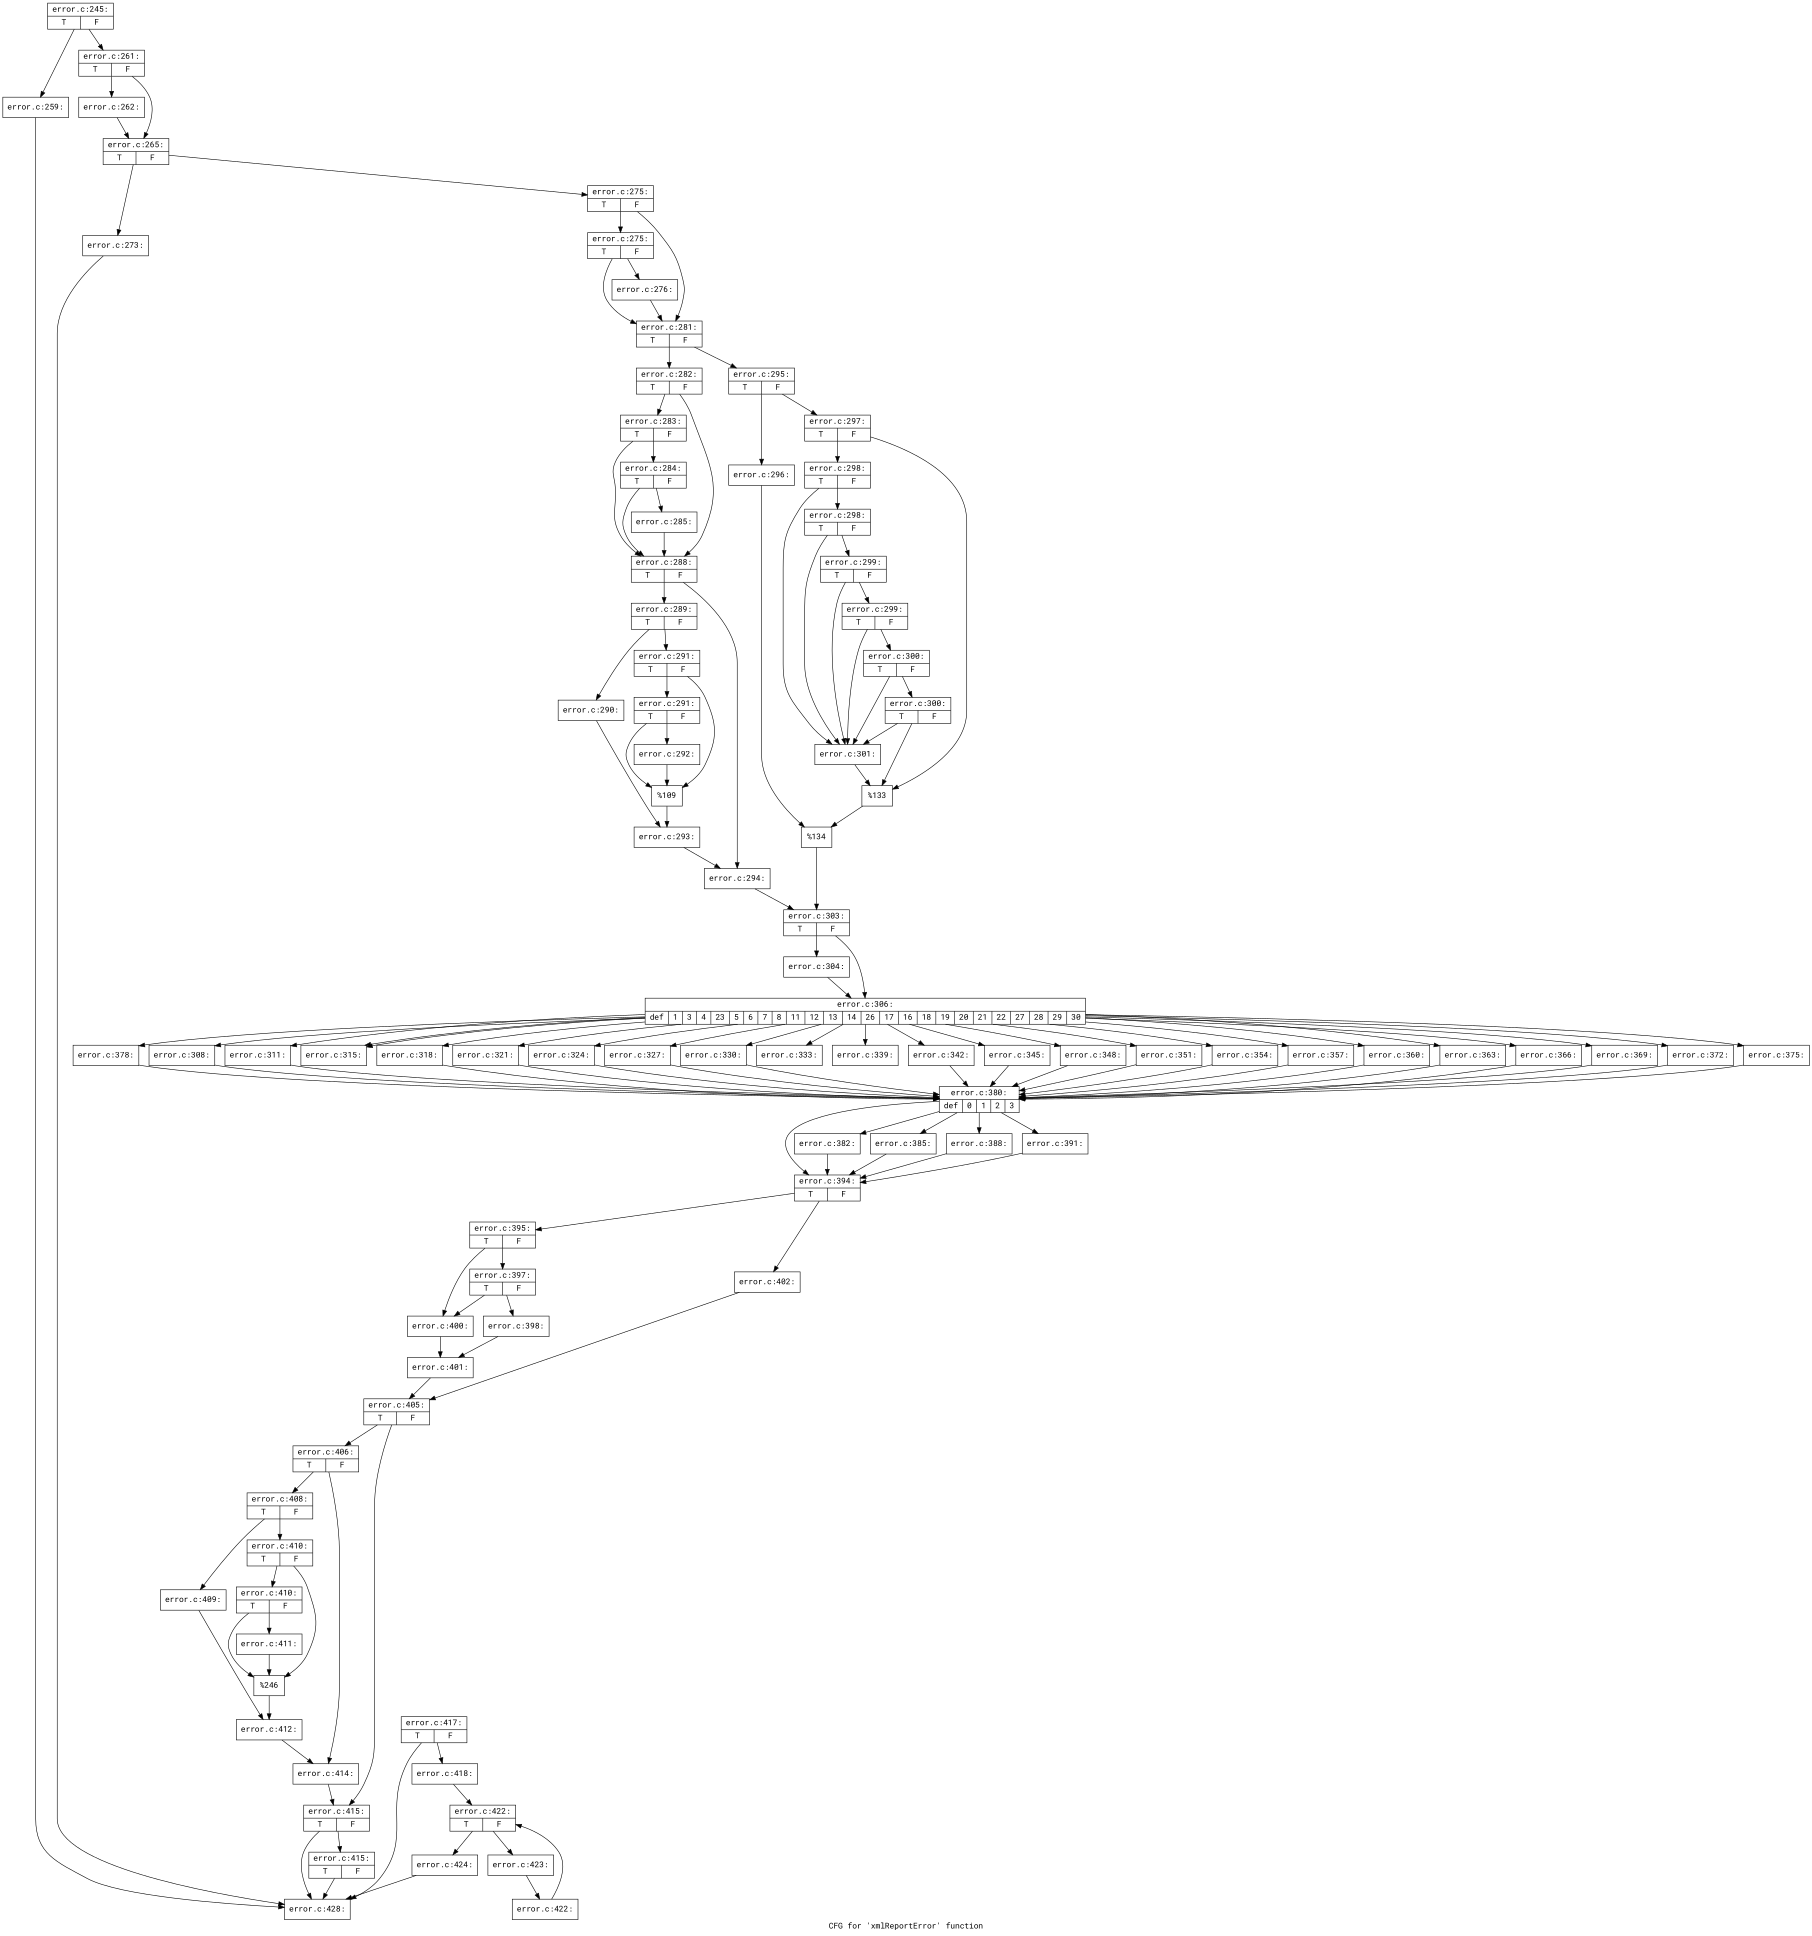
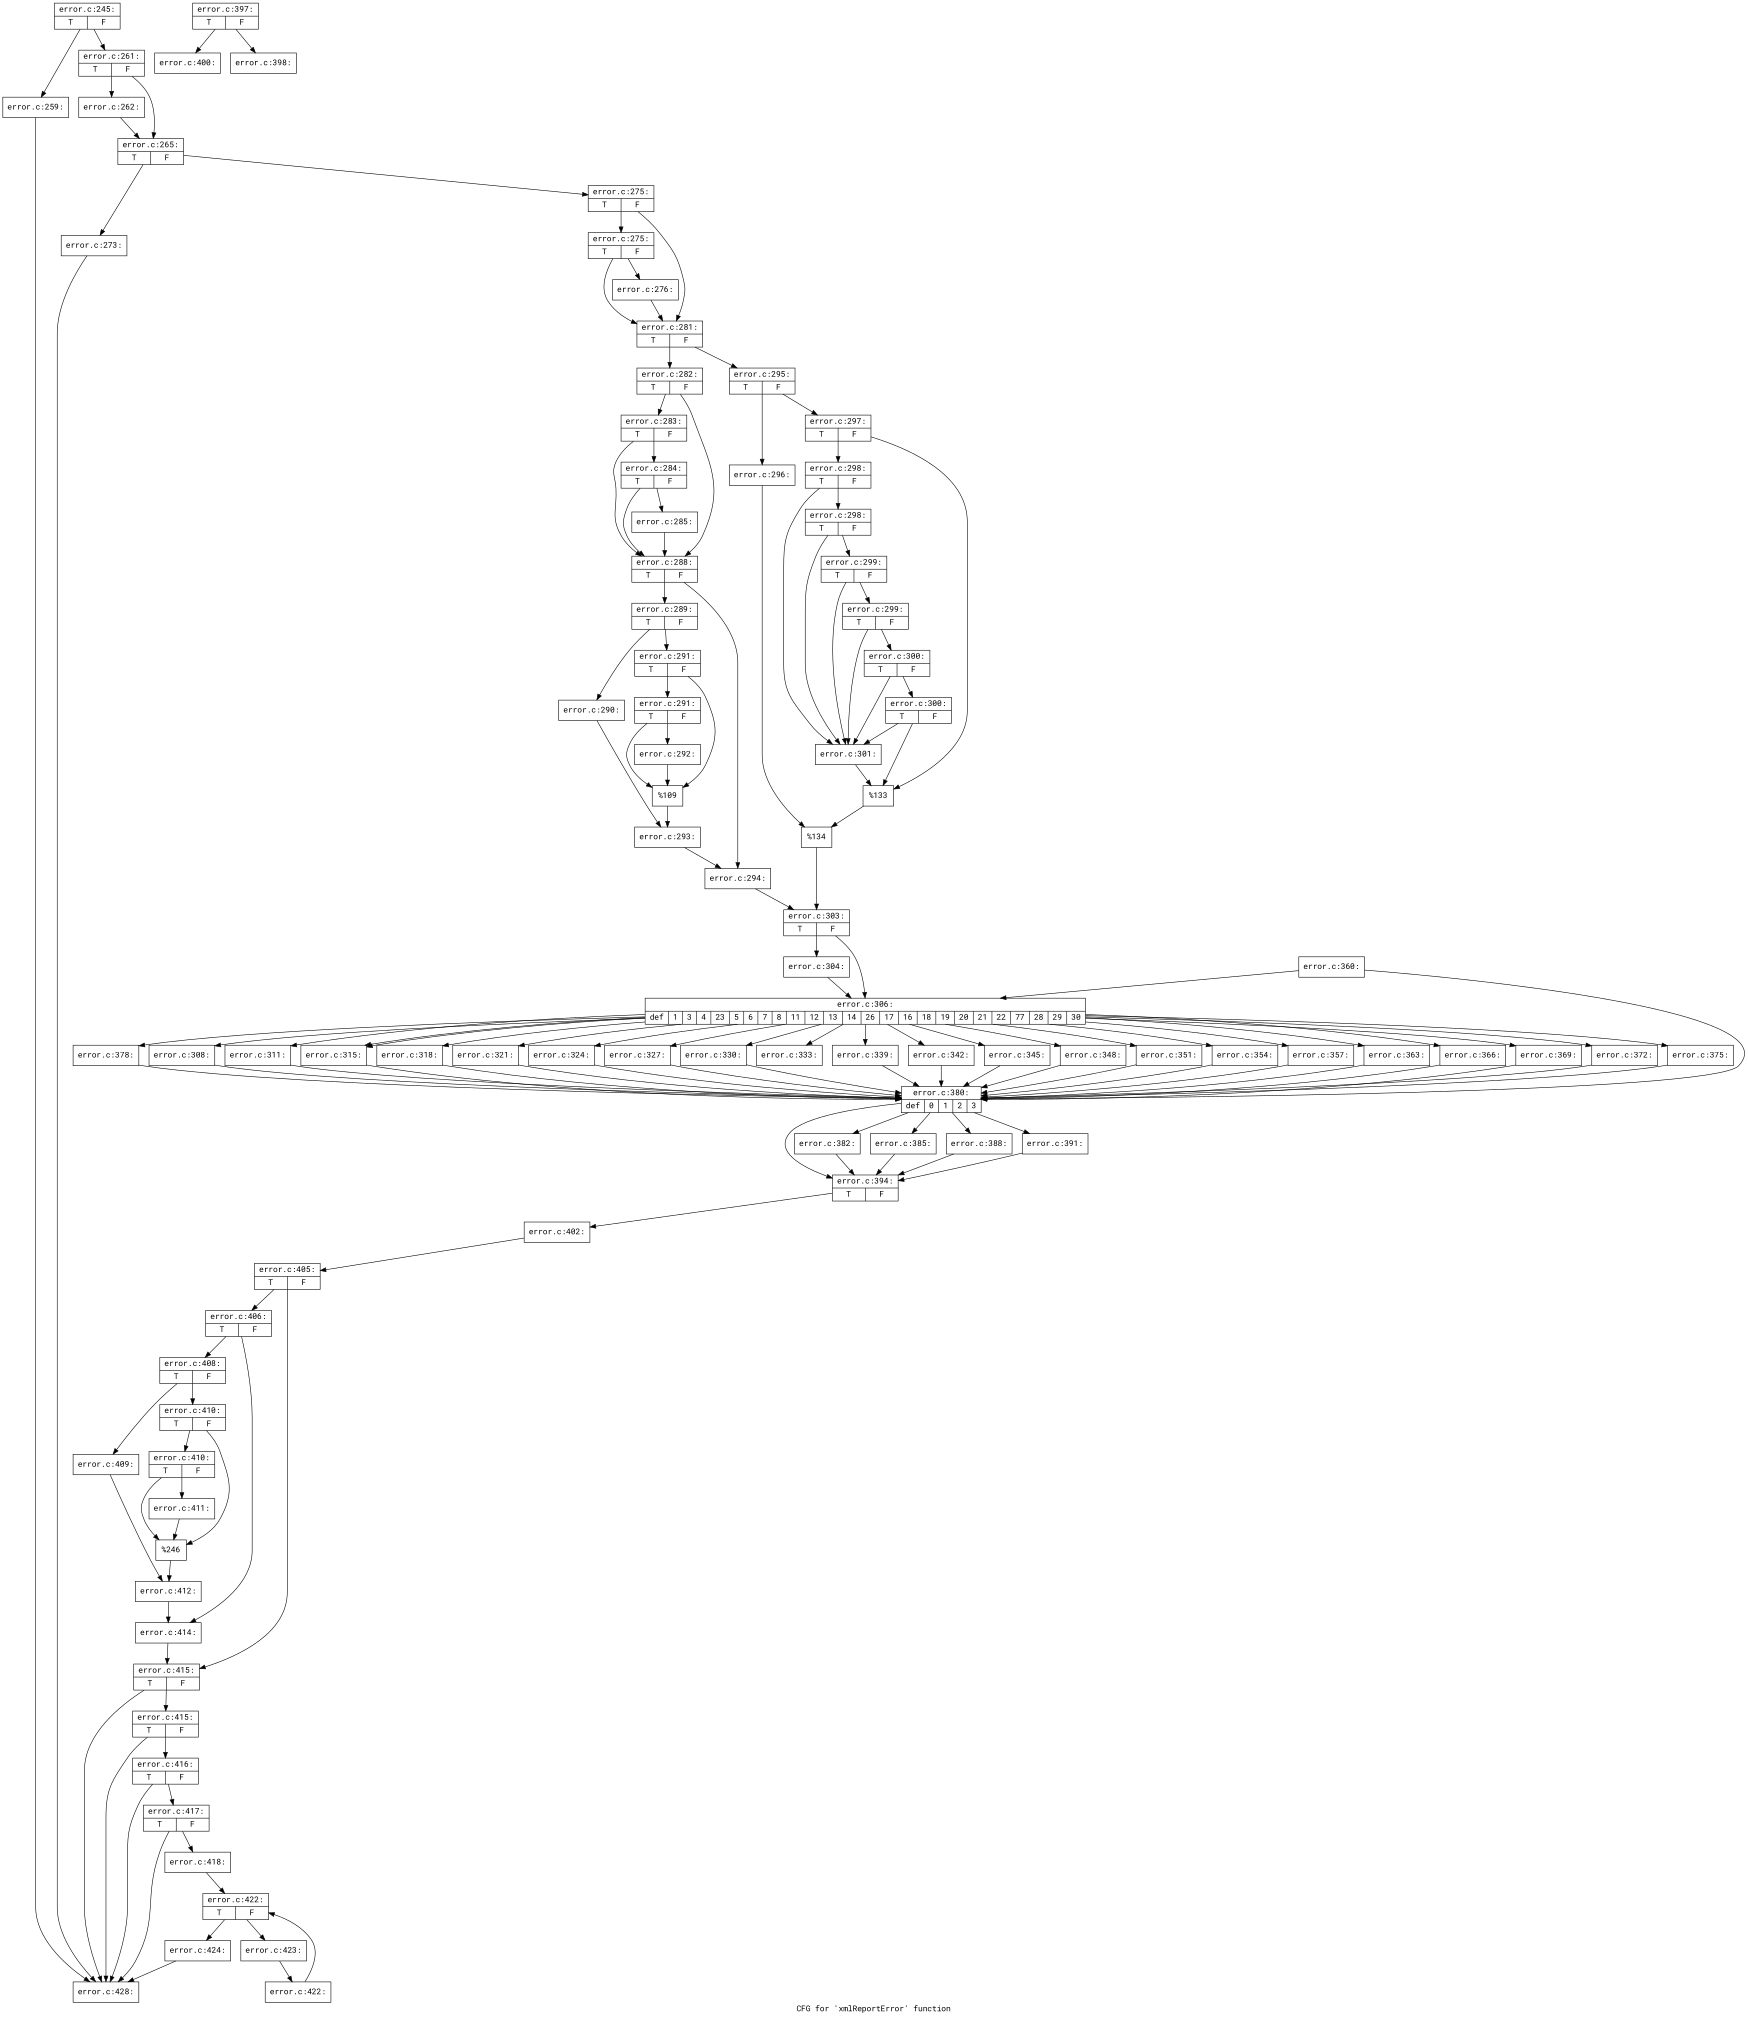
node "error.c:306:": text "27" -> "77"
edge "error.c:306:" -> "error.c:360:": reversed
edge "error.c:339:" -> "error.c:380:": added
edge "error.c:315:" -> "error.c:380:": added
node "error.c:395:": removed
node "error.c:401:": removed
node "error.c:416:": added
